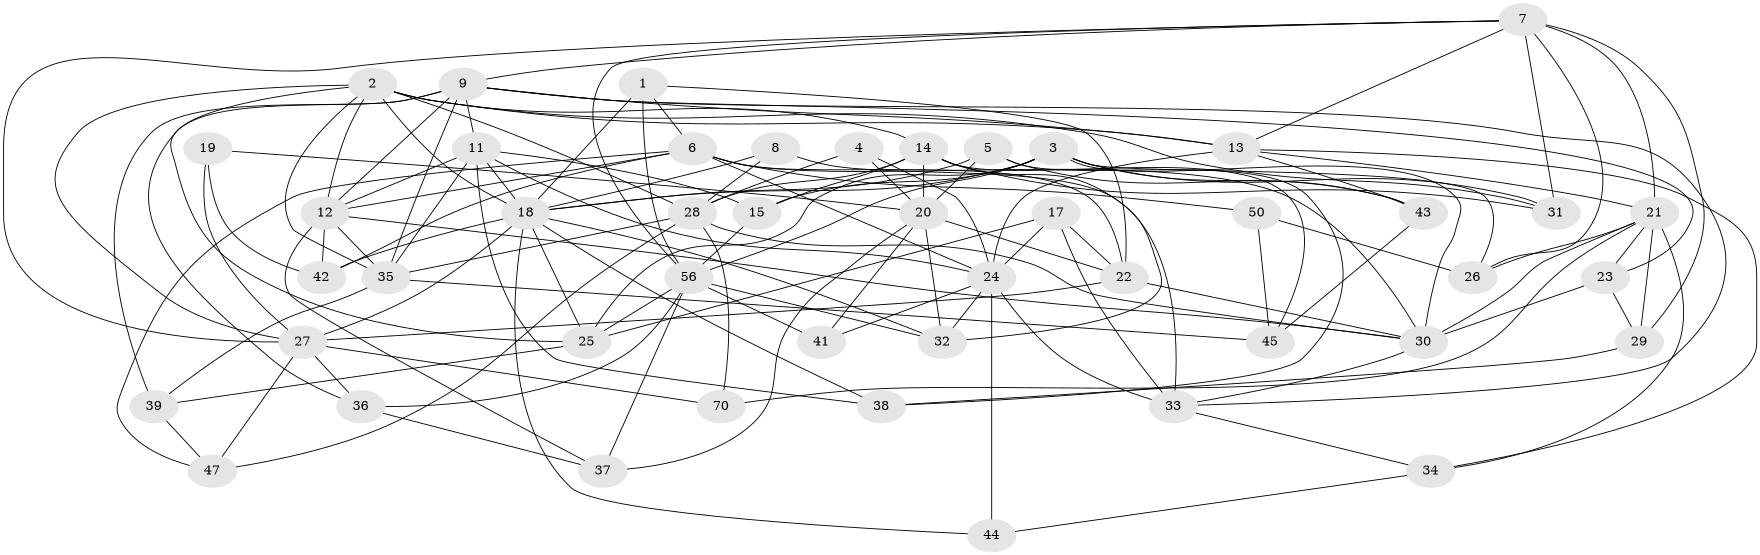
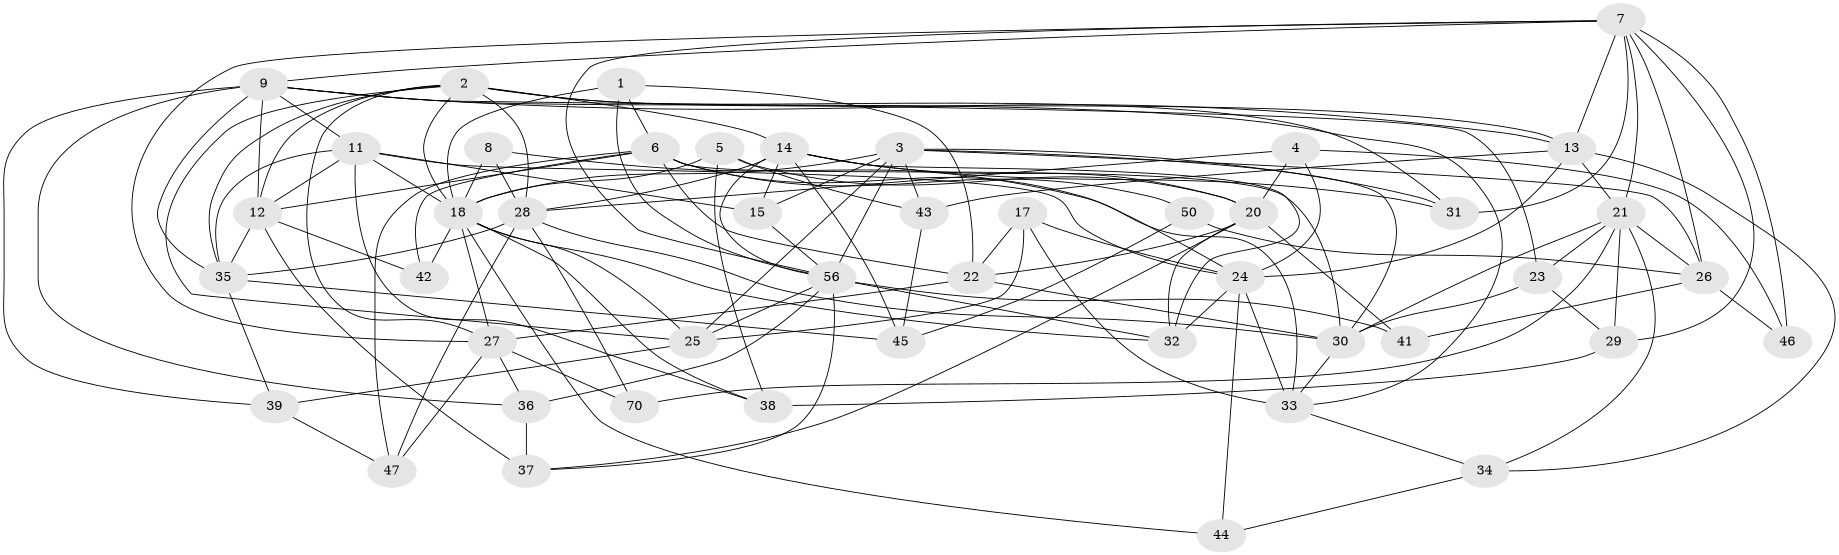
node "19": removed
edge "14" -- "56": added
edge "12" -- "30": removed
edge "24" -- "41": now "26" -- "41"
node "46": added
